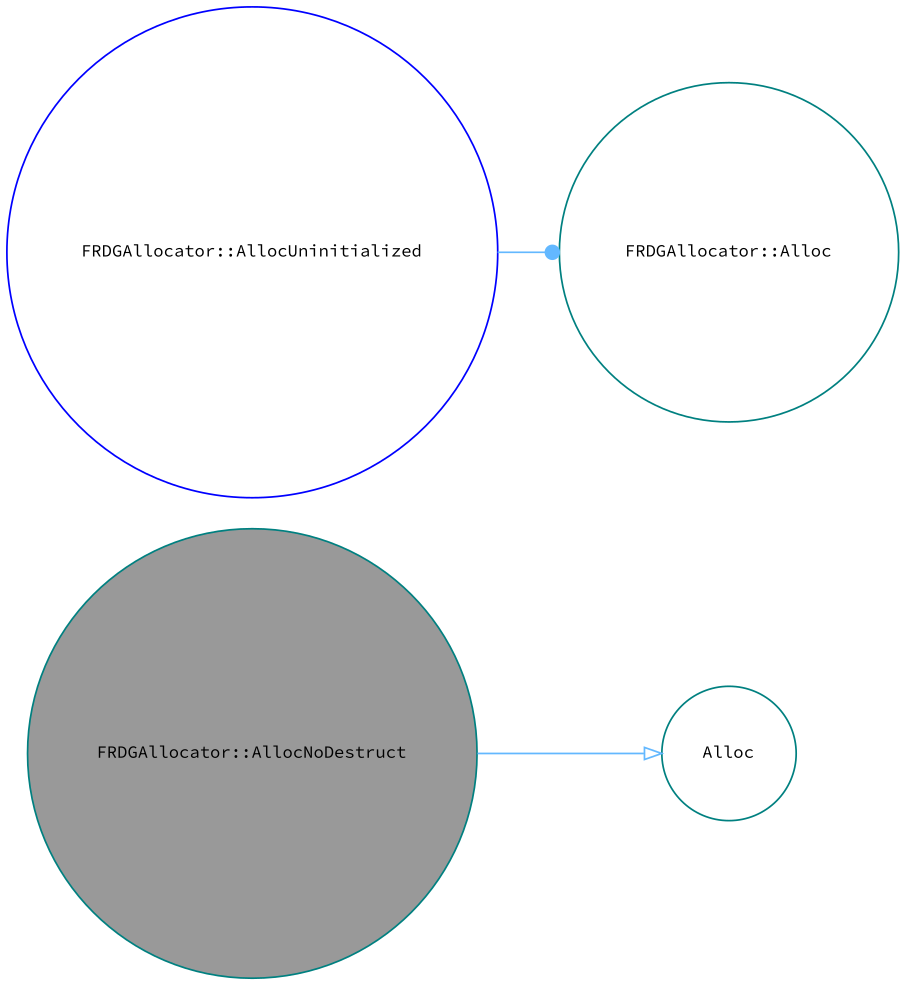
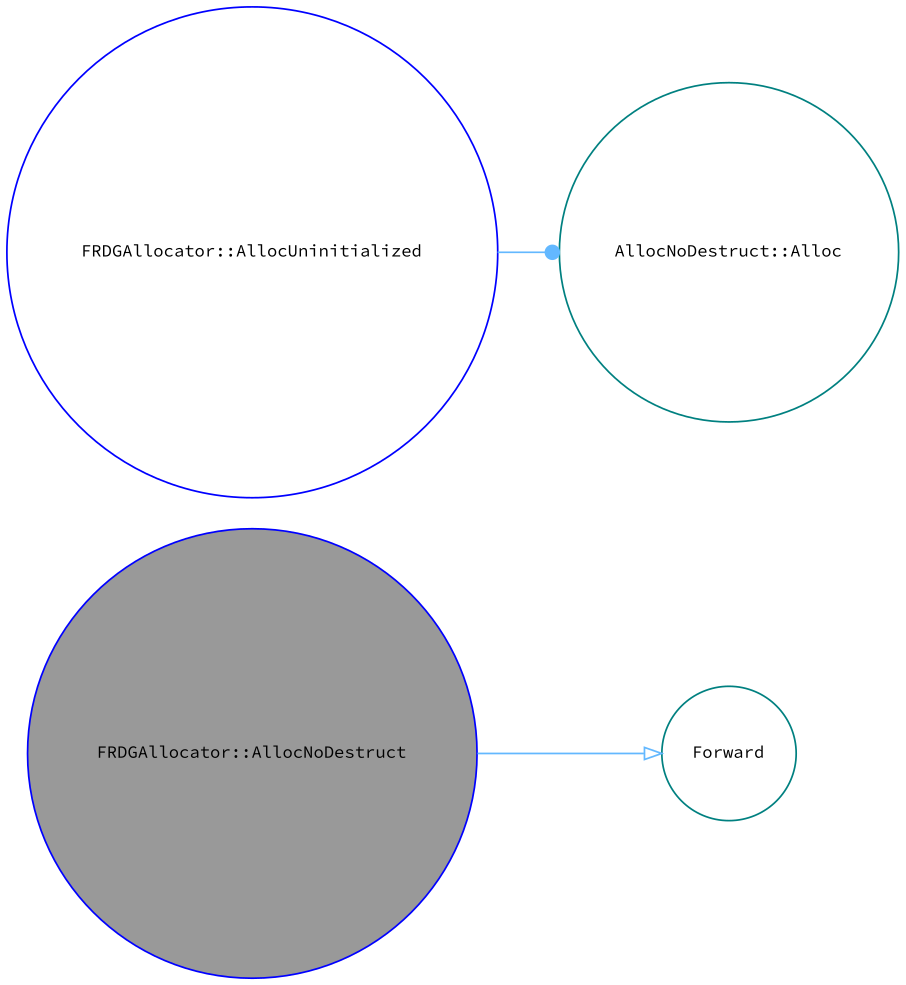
node "FRDGAllocator::Alloc": label "FRDGAllocator::Alloc" -> "AllocNoDestruct::Alloc"
node "FRDGAllocator::AllocNoDestruct": color teal -> blue
node "Alloc": label "Alloc" -> "Forward"
